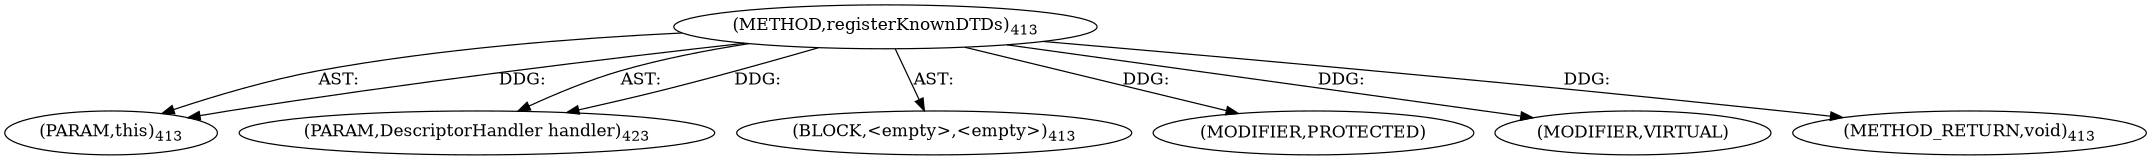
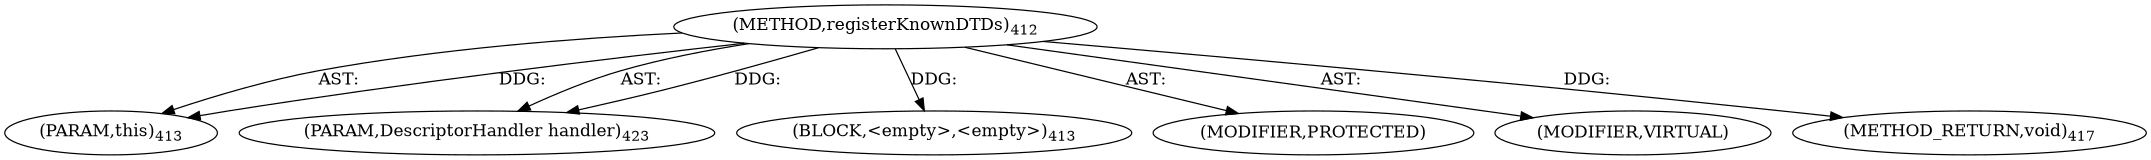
node "(METHOD,registerKnownDTDs)": text "413" -> "412"
edge "(METHOD,registerKnownDTDs)" -> "(BLOCK,<empty>,<empty>)": label "AST: " -> "DDG: "
edge "(METHOD,registerKnownDTDs)" -> "(MODIFIER,PROTECTED)": label "DDG: " -> "AST: "
edge "(METHOD,registerKnownDTDs)" -> "(MODIFIER,VIRTUAL)": label "DDG: " -> "AST: "
node "(METHOD_RETURN,void)": text "413" -> "417"
